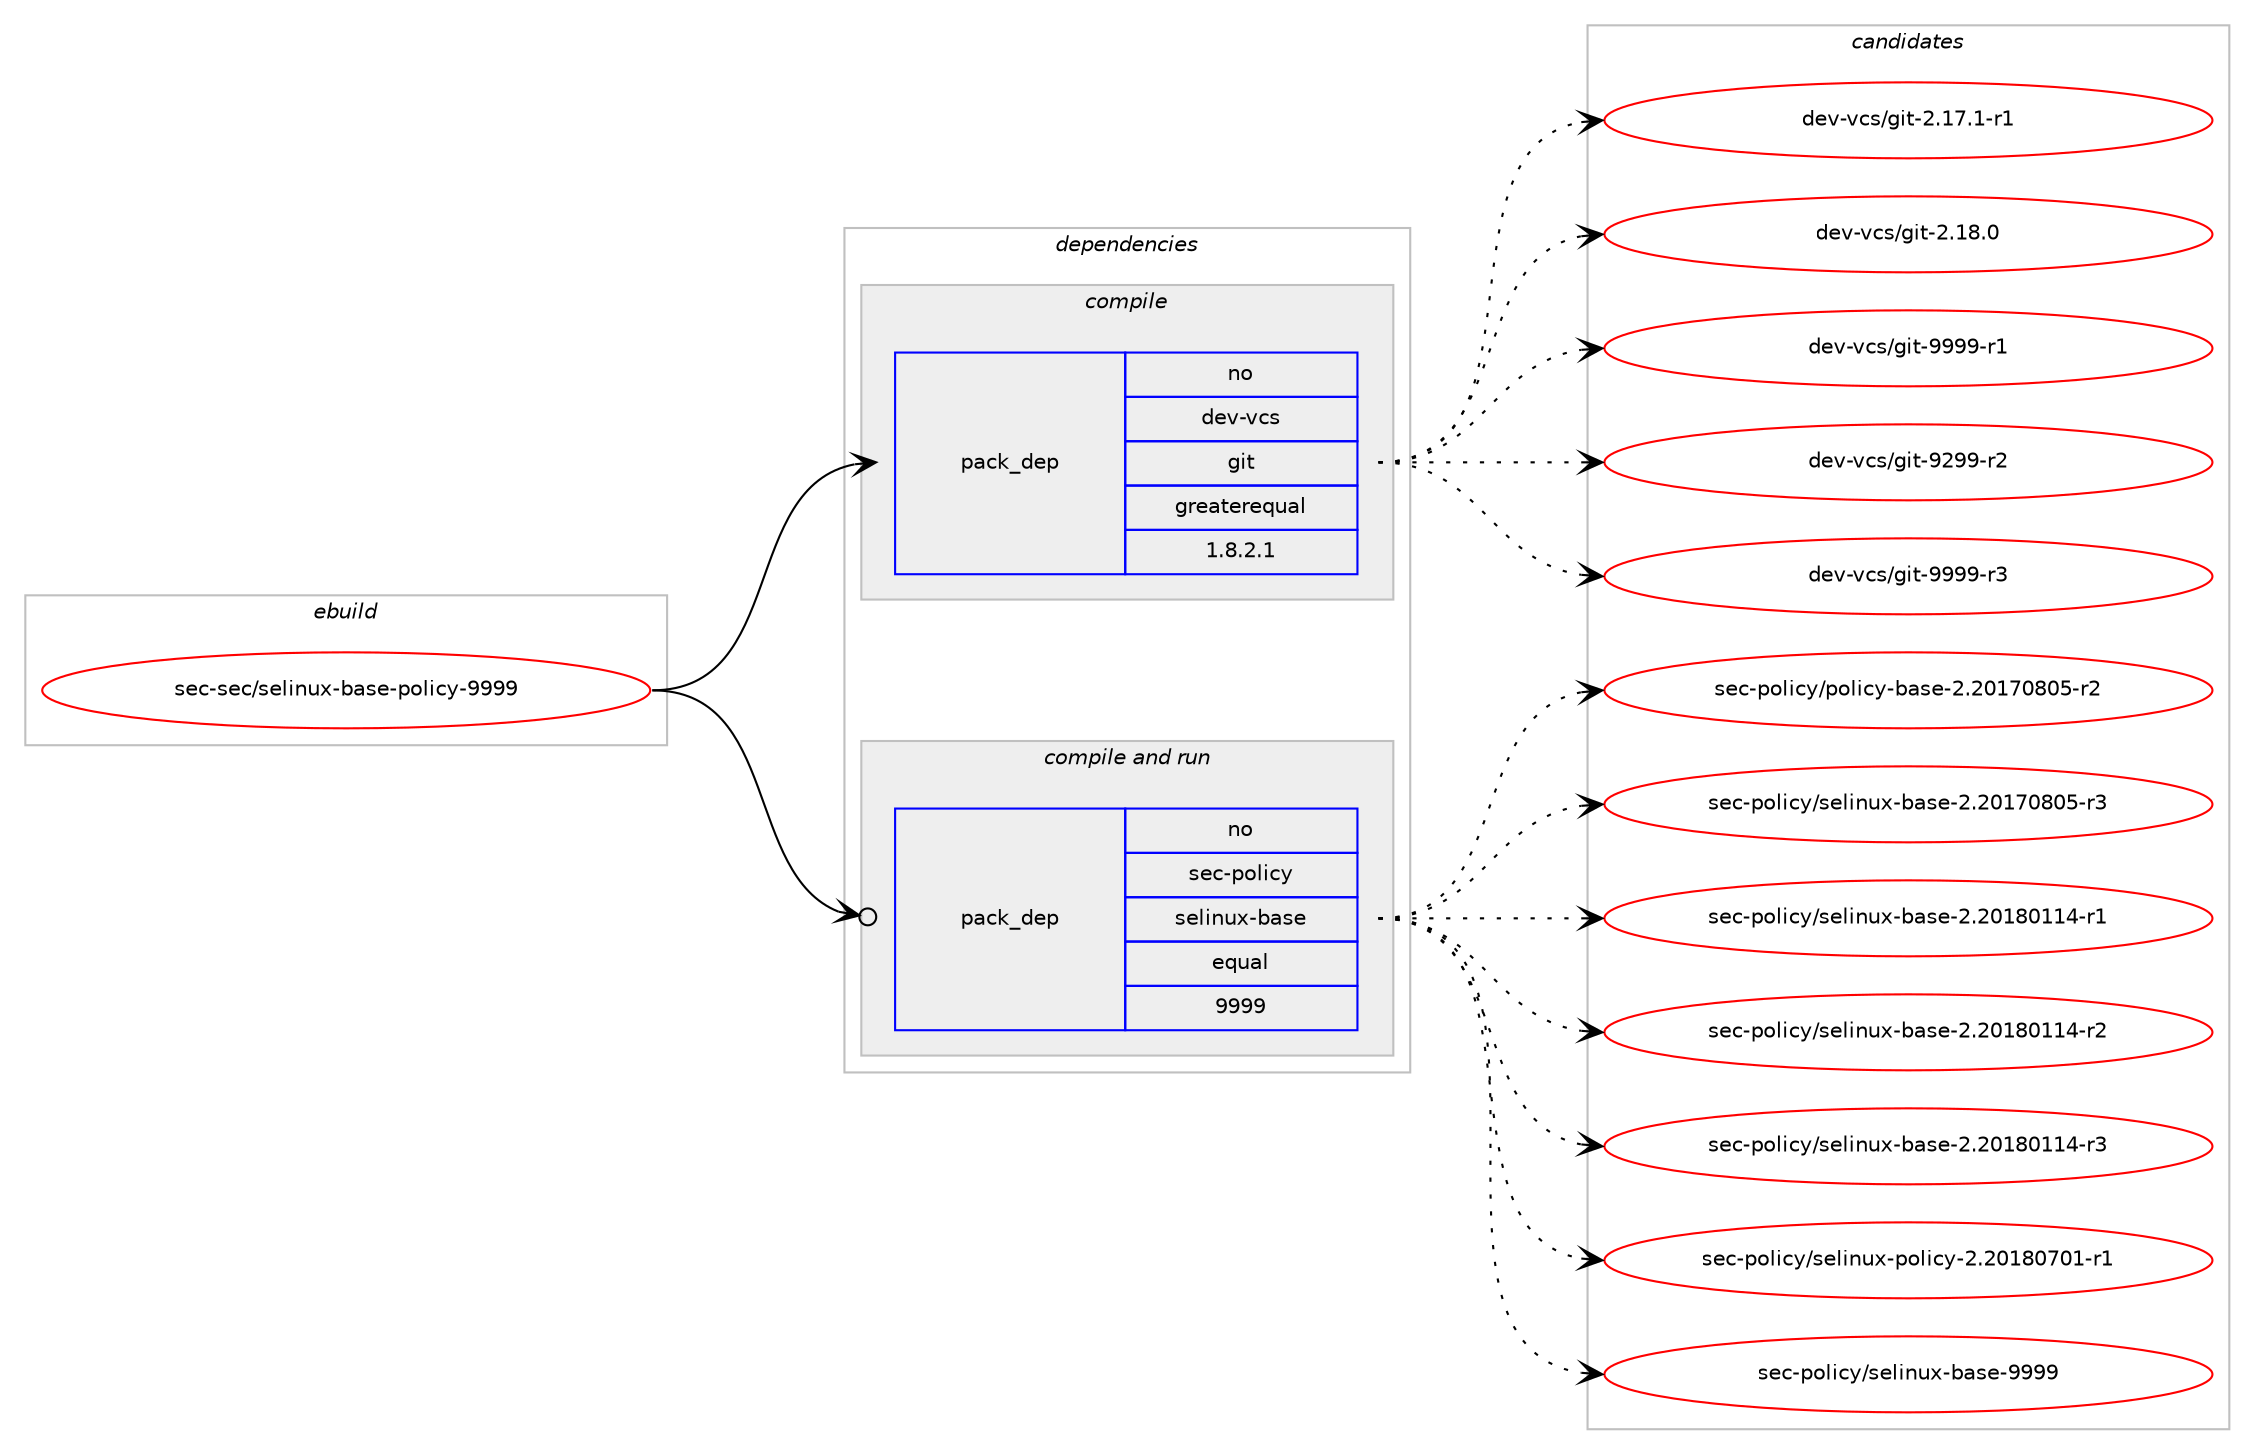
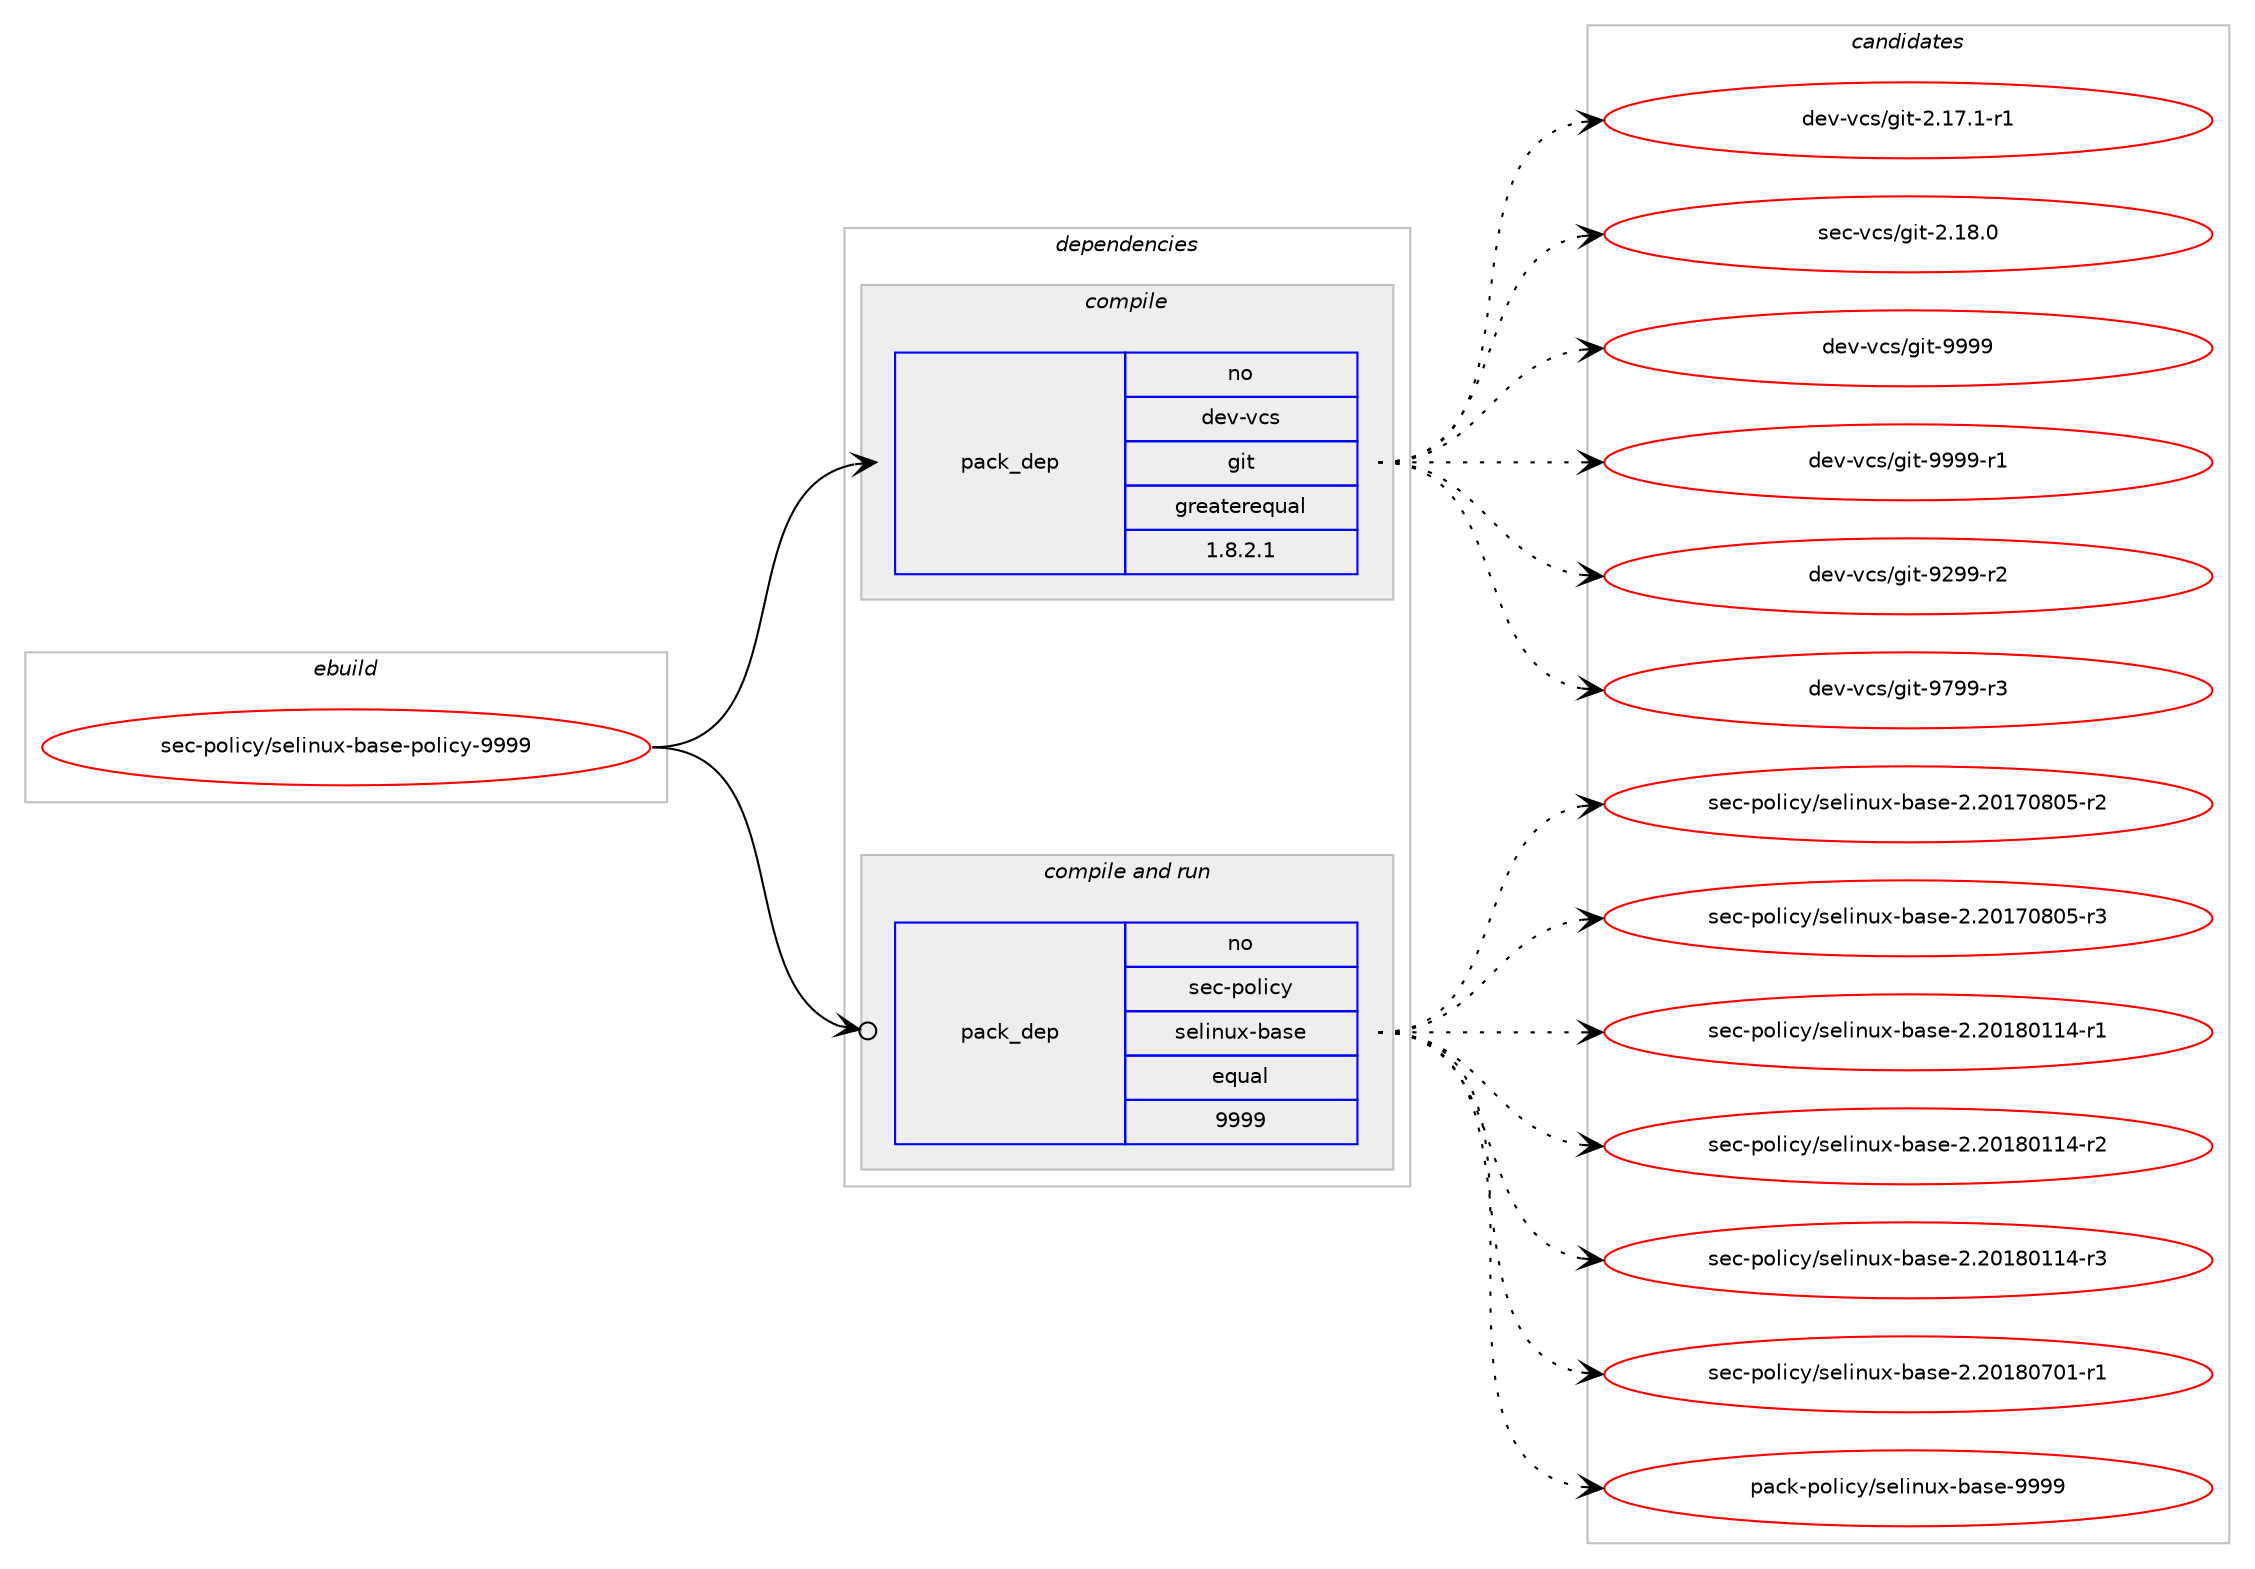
node "dev-vcs/git-2.18.0": label "dev-vcs/git-2.18.0" -> "sec-vcs/git-2.18.0"
node "dev-vcs/git-9999": added
node "dev-vcs/git-9999-r3": label "dev-vcs/git-9999-r3" -> "dev-vcs/git-9799-r3"
node "sec-sec/selinux-base-policy-9999": label "sec-sec/selinux-base-policy-9999" -> "sec-policy/selinux-base-policy-9999"
node "sec-policy/policy-base-2.20170805-r2": label "sec-policy/policy-base-2.20170805-r2" -> "sec-policy/selinux-base-2.20170805-r2"
node "sec-policy/selinux-policy-2.20180701-r1": label "sec-policy/selinux-policy-2.20180701-r1" -> "sec-policy/selinux-base-2.20180701-r1"
node "sec-policy/selinux-base-9999": label "sec-policy/selinux-base-9999" -> "pack-policy/selinux-base-9999"
